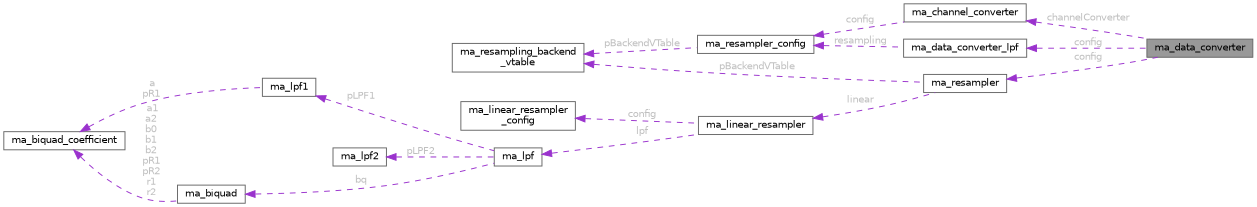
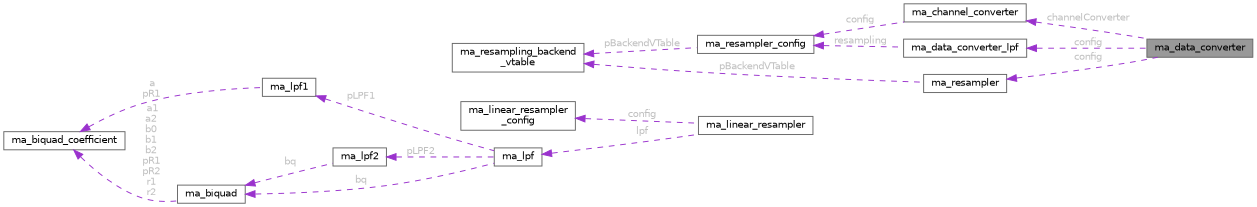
edge "ma_resampler" -> "ma_linear_resampler": removed, label "linear"
edge "ma_lpf2" -> "ma_biquad": added, label "bq"
